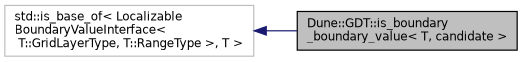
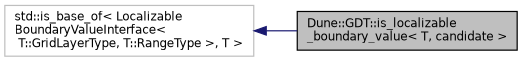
node "Dune::GDT::is_boundary _boundary_value< T, candidate >": label "Dune::GDT::is_boundary _boundary_value< T, candidate >" -> "Dune::GDT::is_localizable _boundary_value< T, candidate >"
